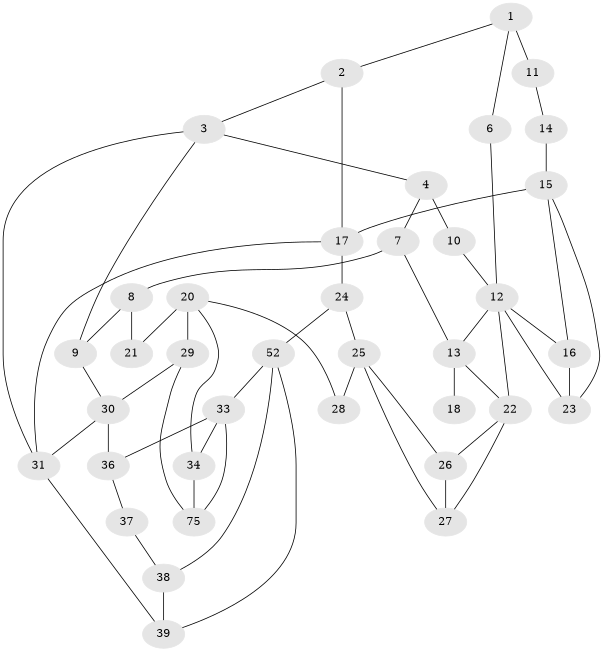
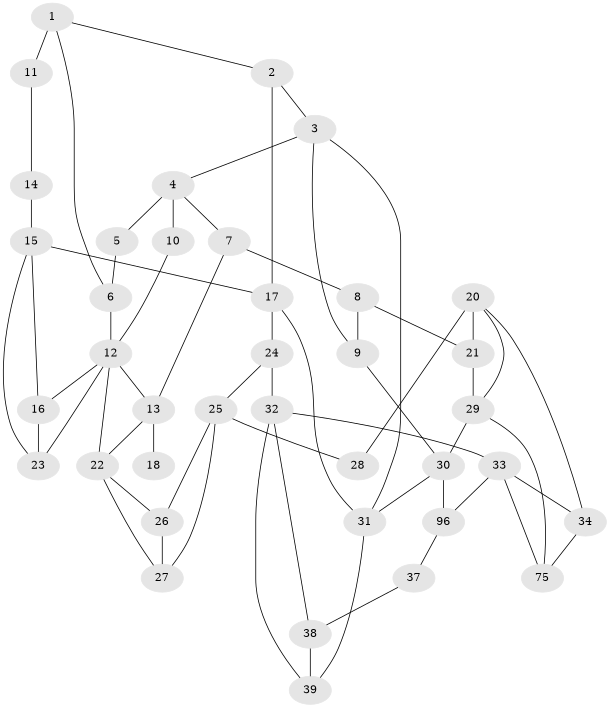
node "5": added
node "52": label "52" -> "32"
edge "21" -- "29": added
node "36": label "36" -> "96"
